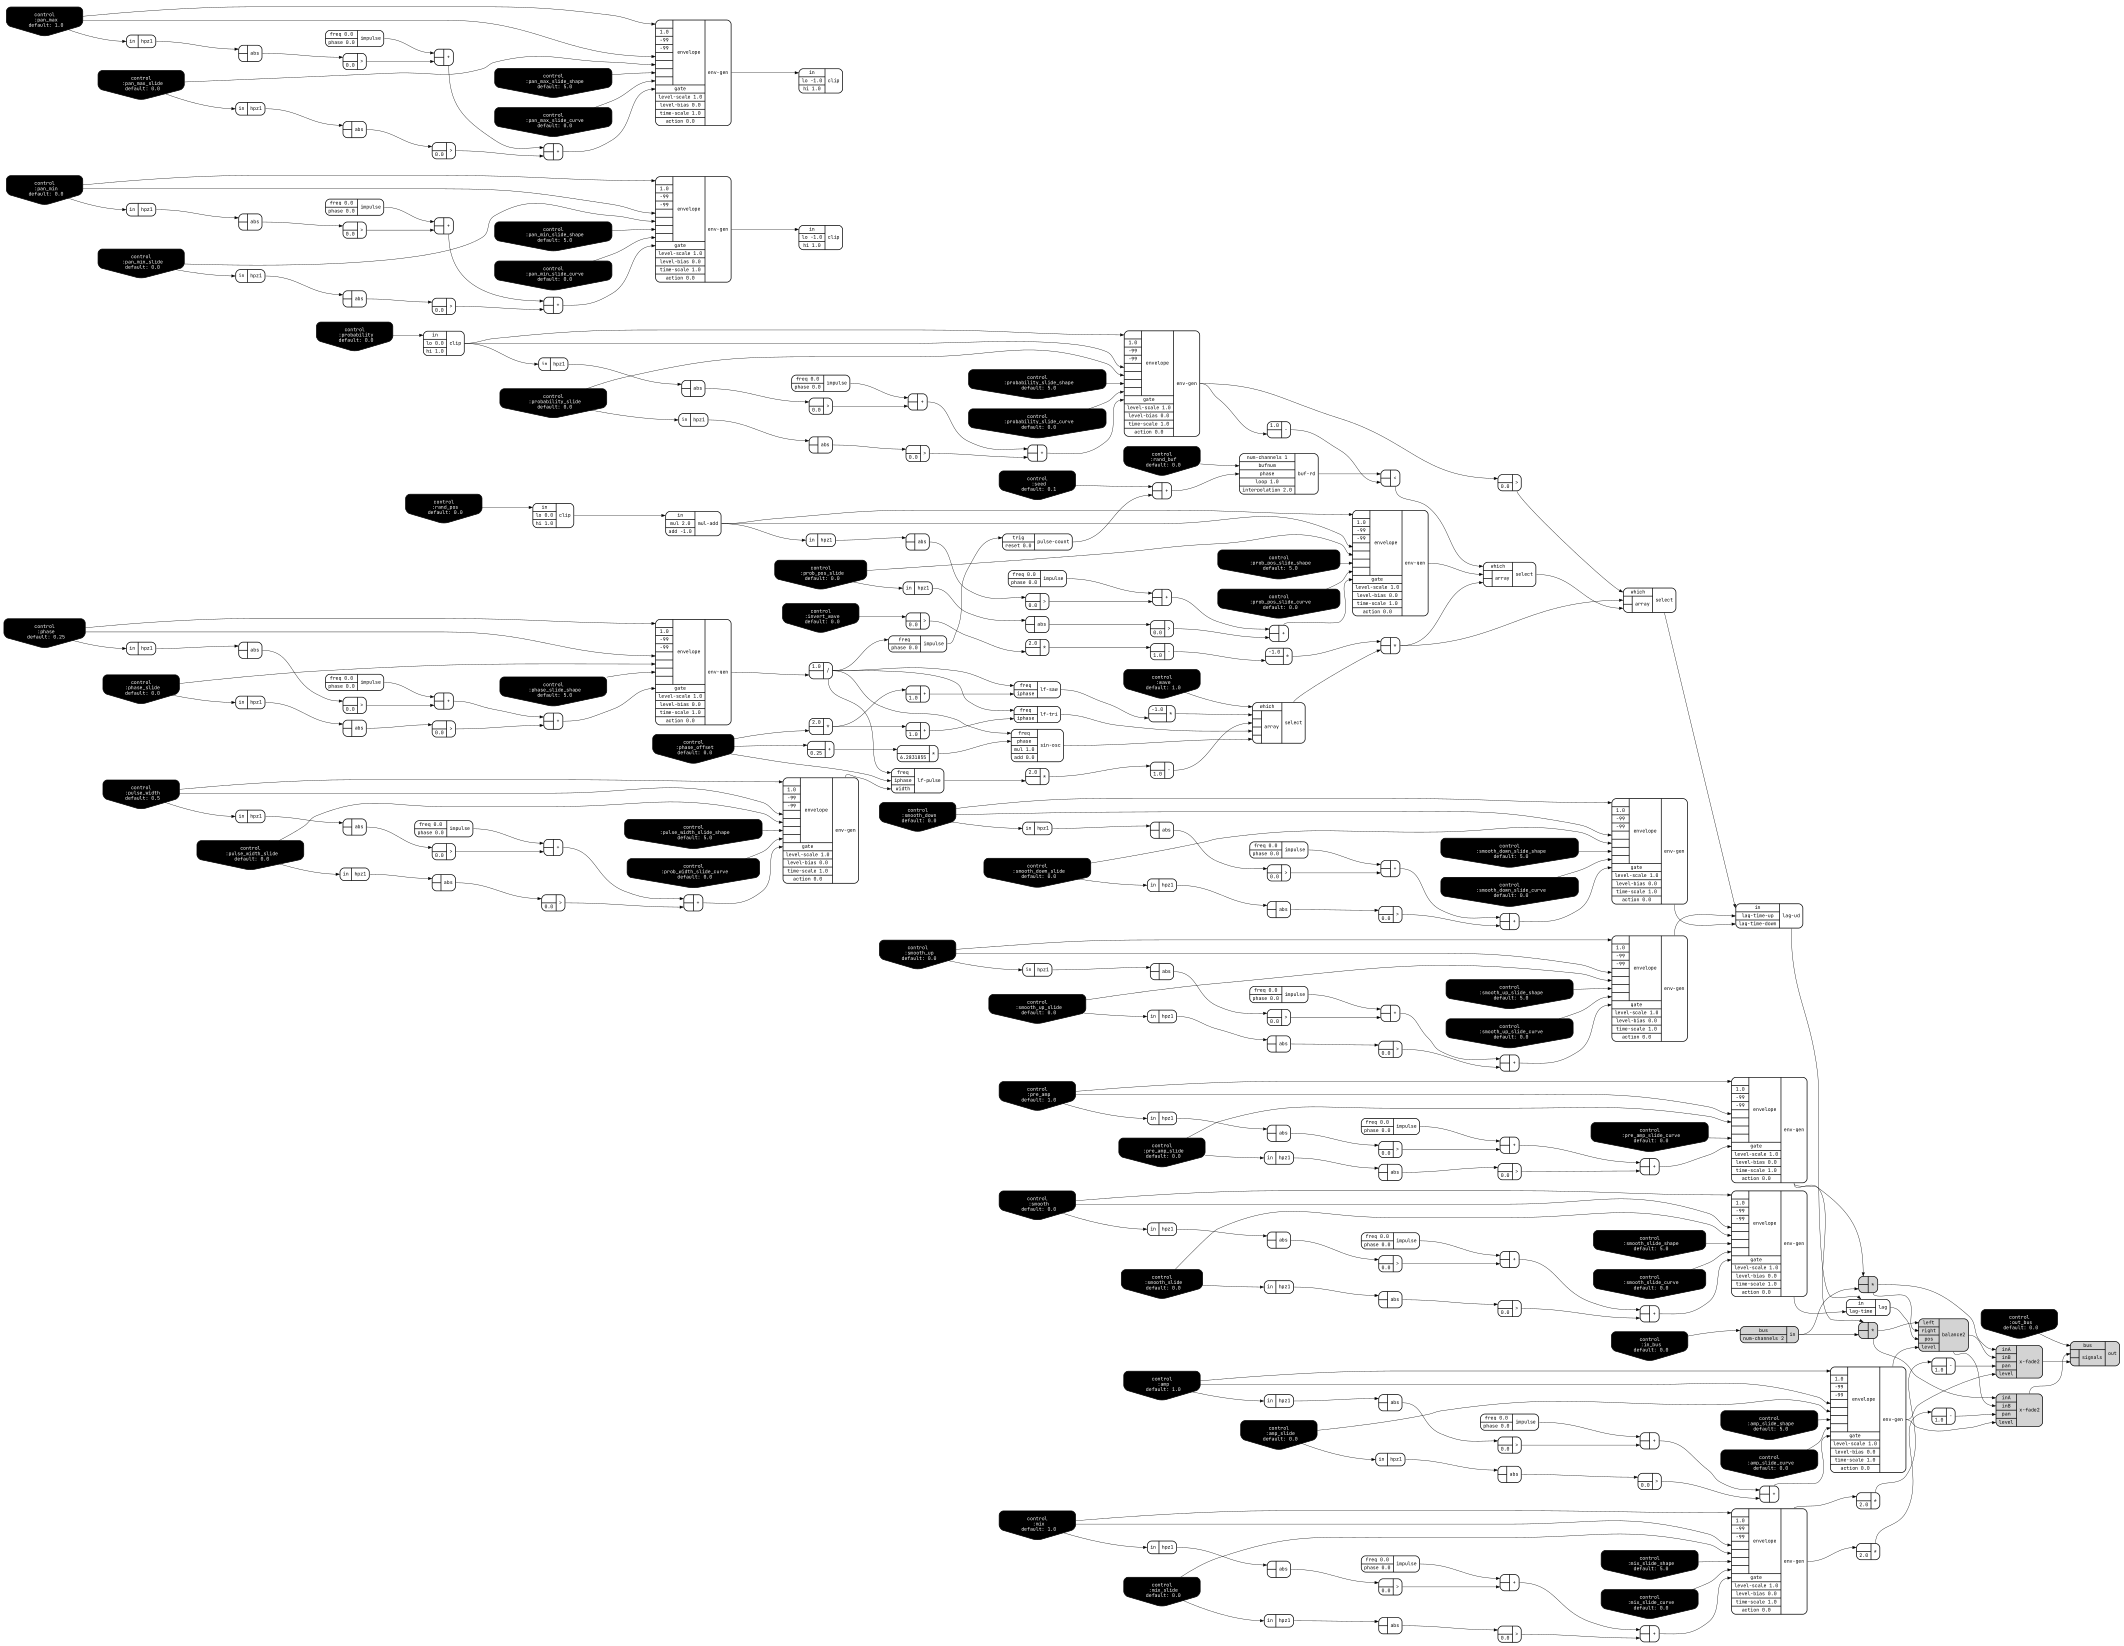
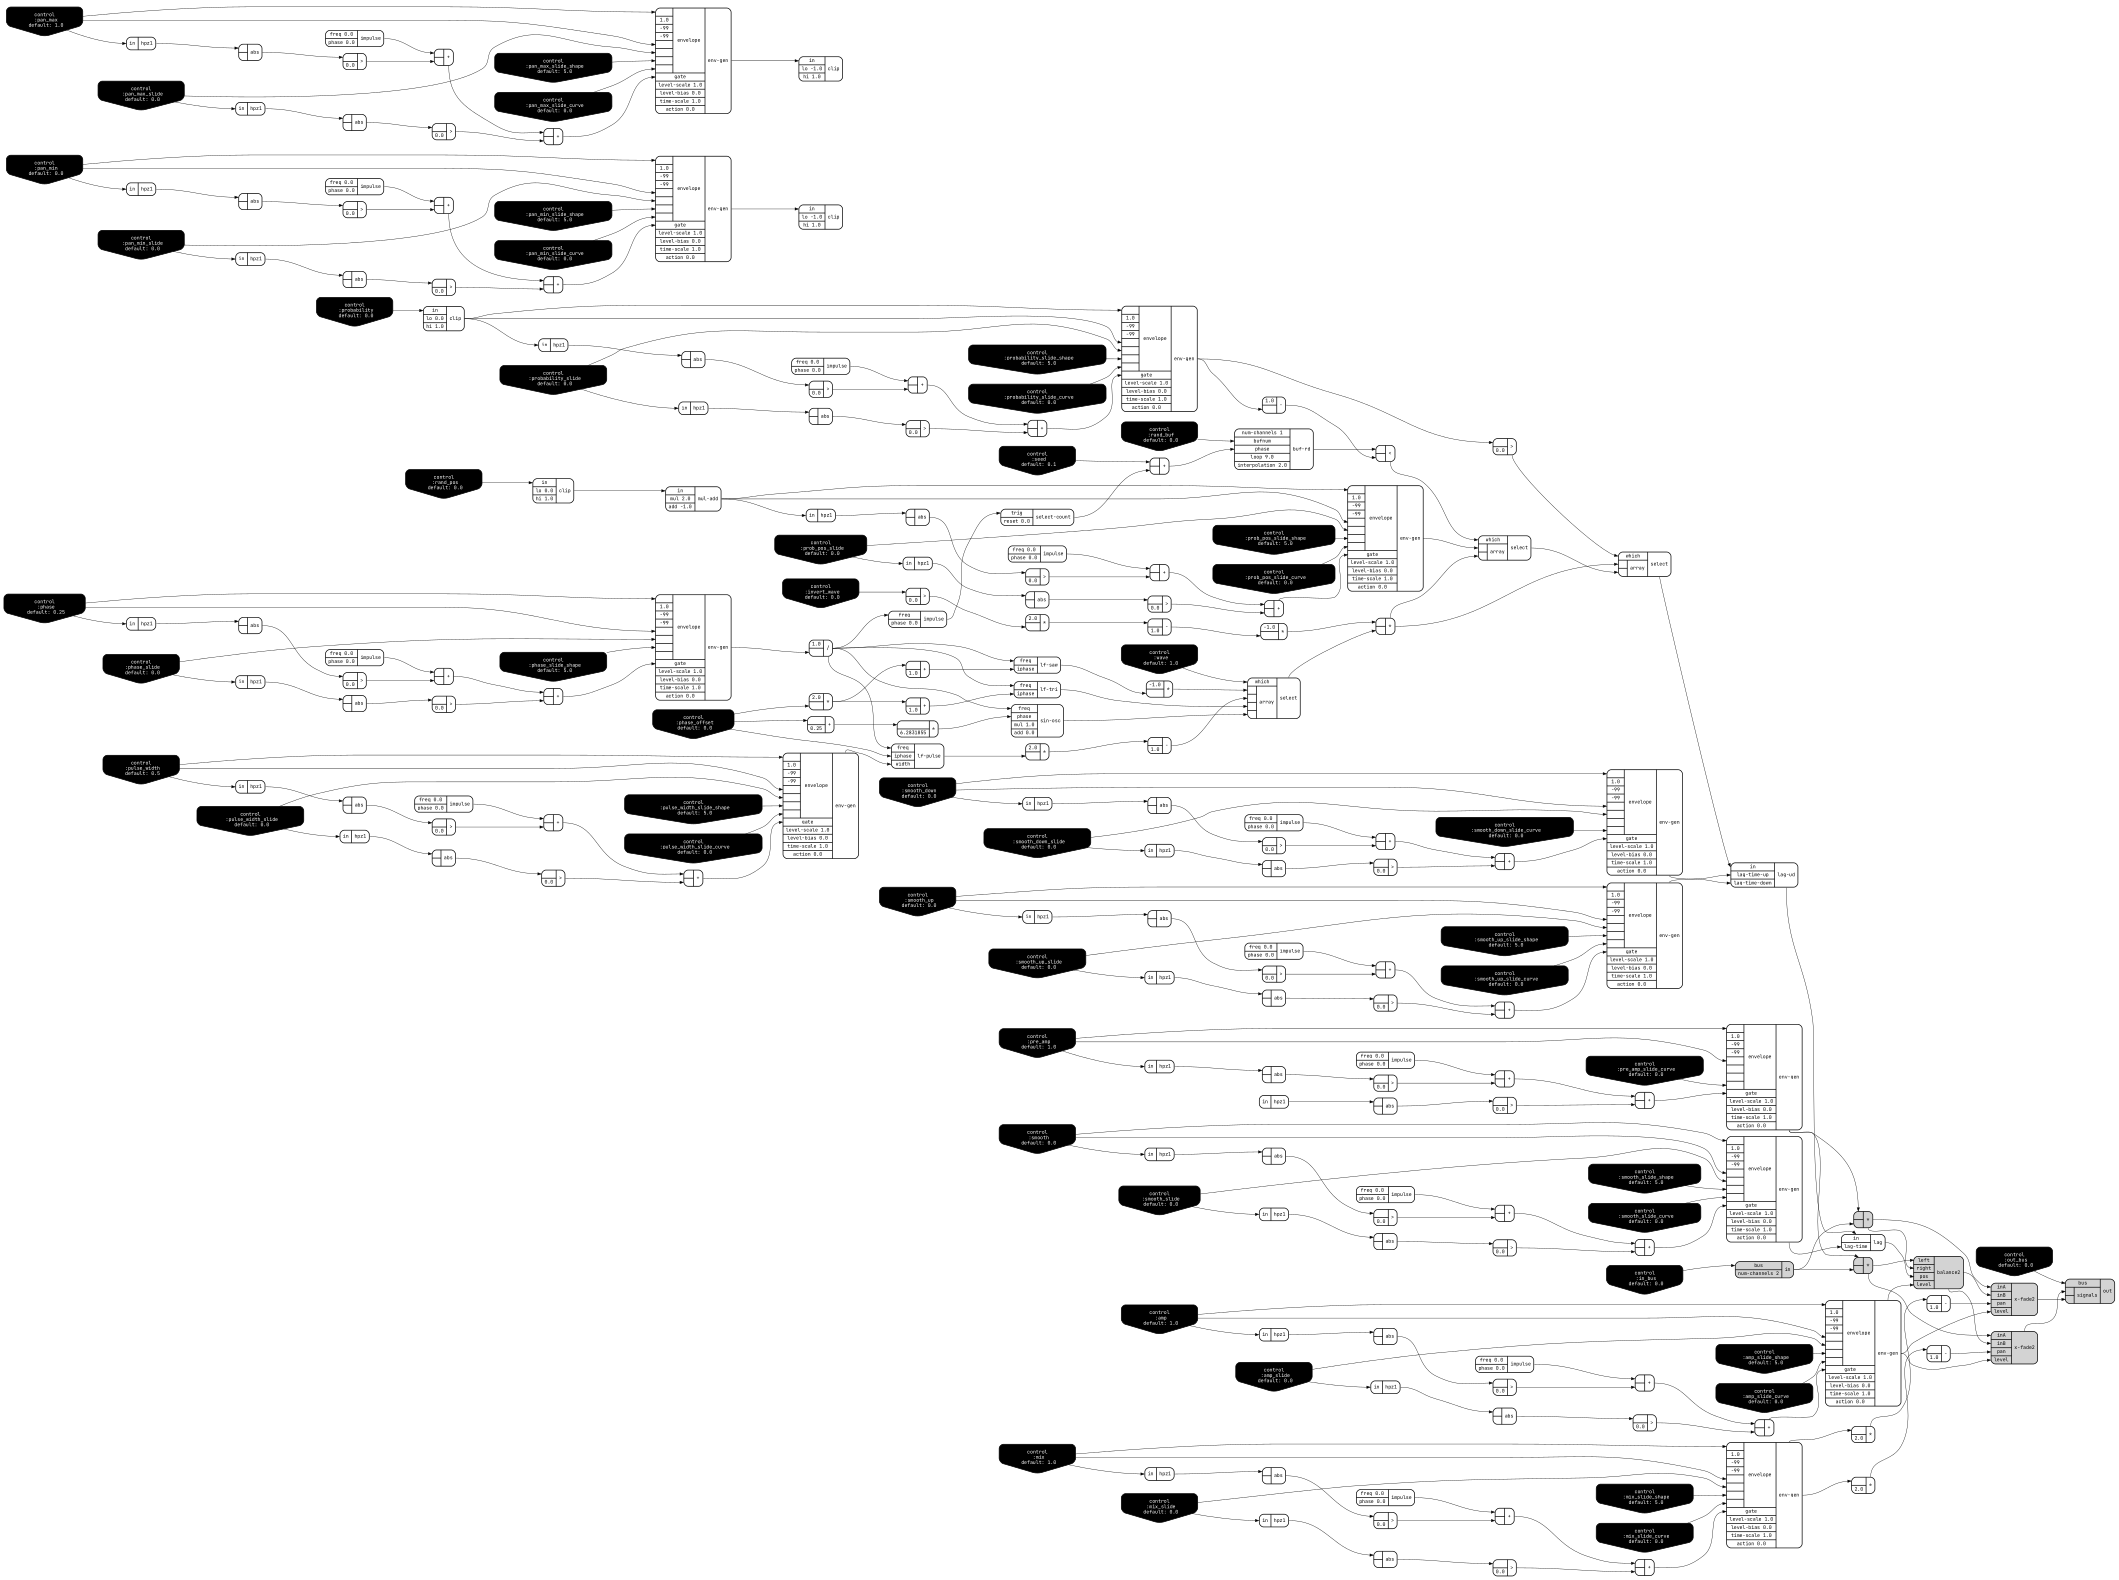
node "num-channels 1": text "loop 1.0" -> "loop 9.0"
node "trig": text "pulse-count" -> "select-count"
node "control :smooth_down_slide_shape default: 5.0": removed
node "control :prob_width_slide_curve default: 0.0": label "control :prob_width_slide_curve default: 0.0" -> "control :pulse_width_slide_curve default: 0.0"
node "control :pre_amp_slide default: 0.0": removed
